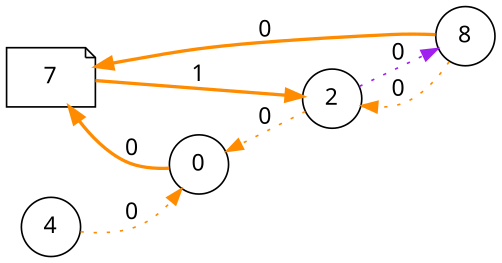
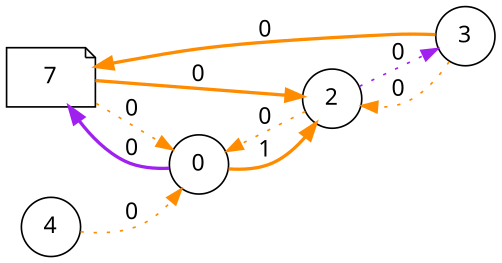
node "8": label "8" -> "3"
edge "7" -> "2": label "1" -> "0"
edge "7" -> "0": added, label "0"
edge "0" -> "7": color darkorange -> purple
edge "0" -> "2": added, label "1"
